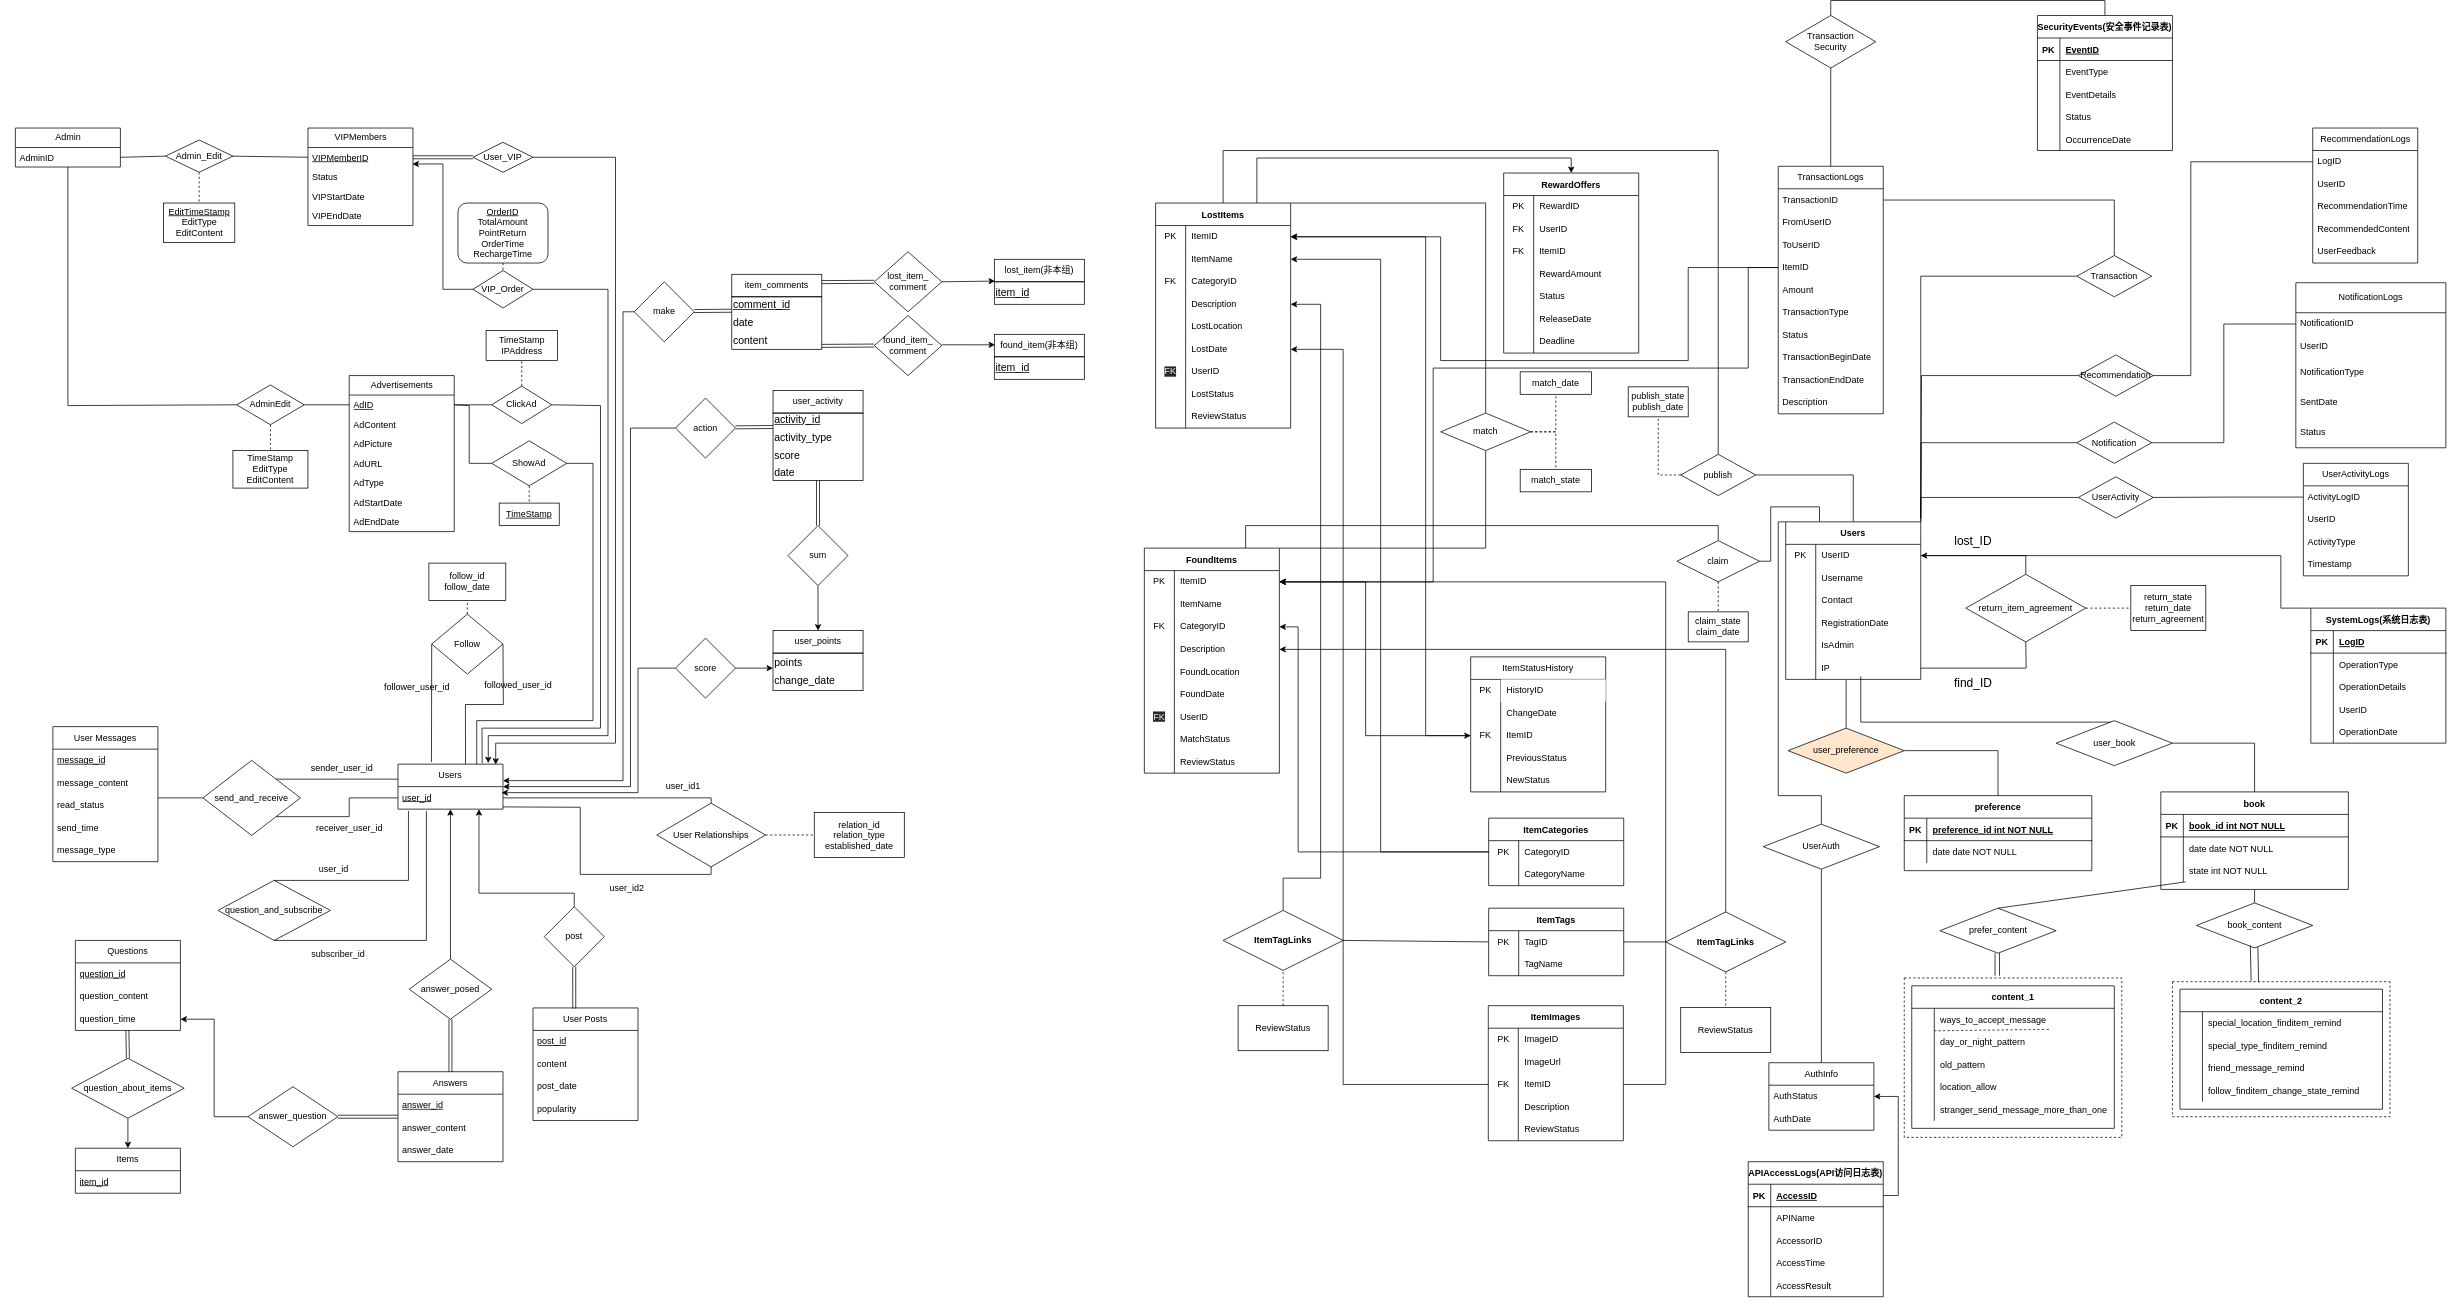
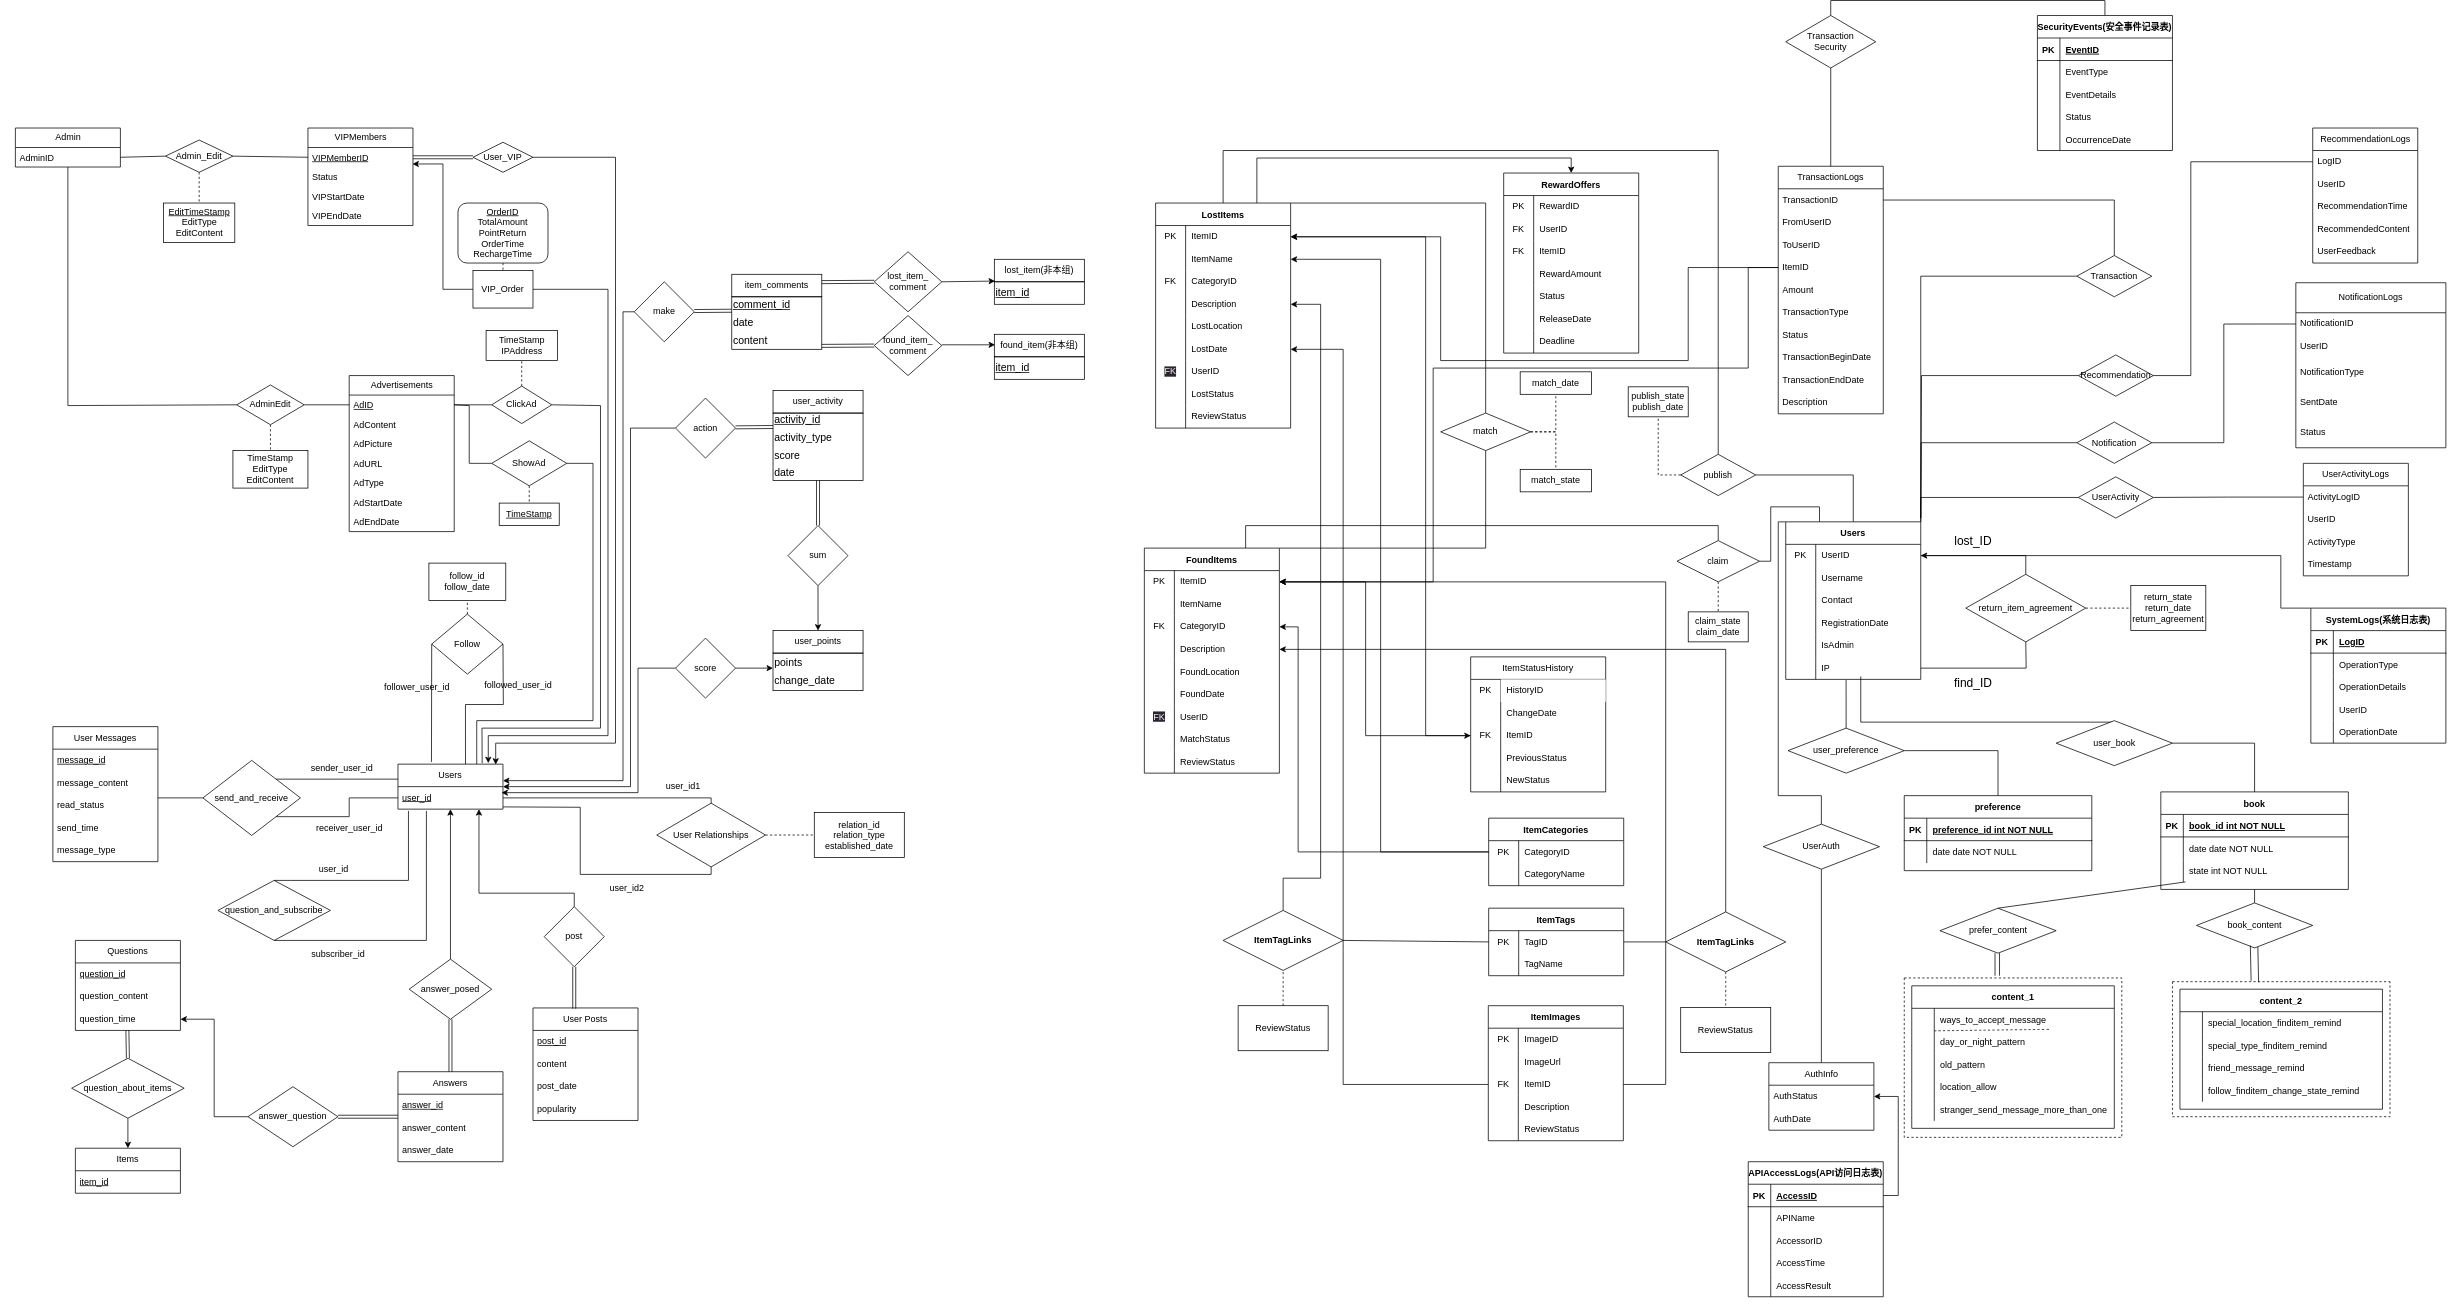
node "VIP_Order": shape diamond -> rectangle
node "user_preference": fillcolor #ffe6cc -> #ffffff
